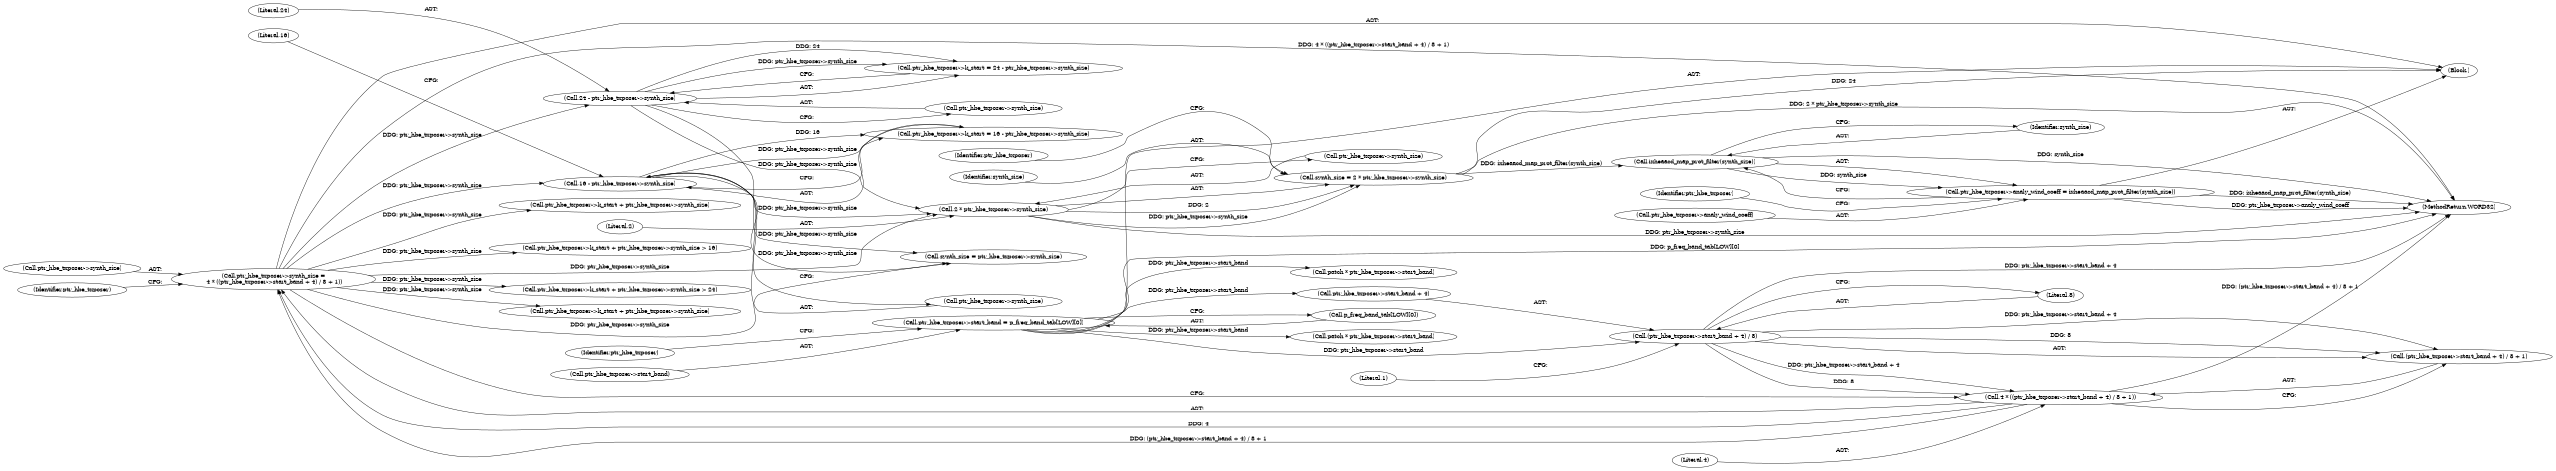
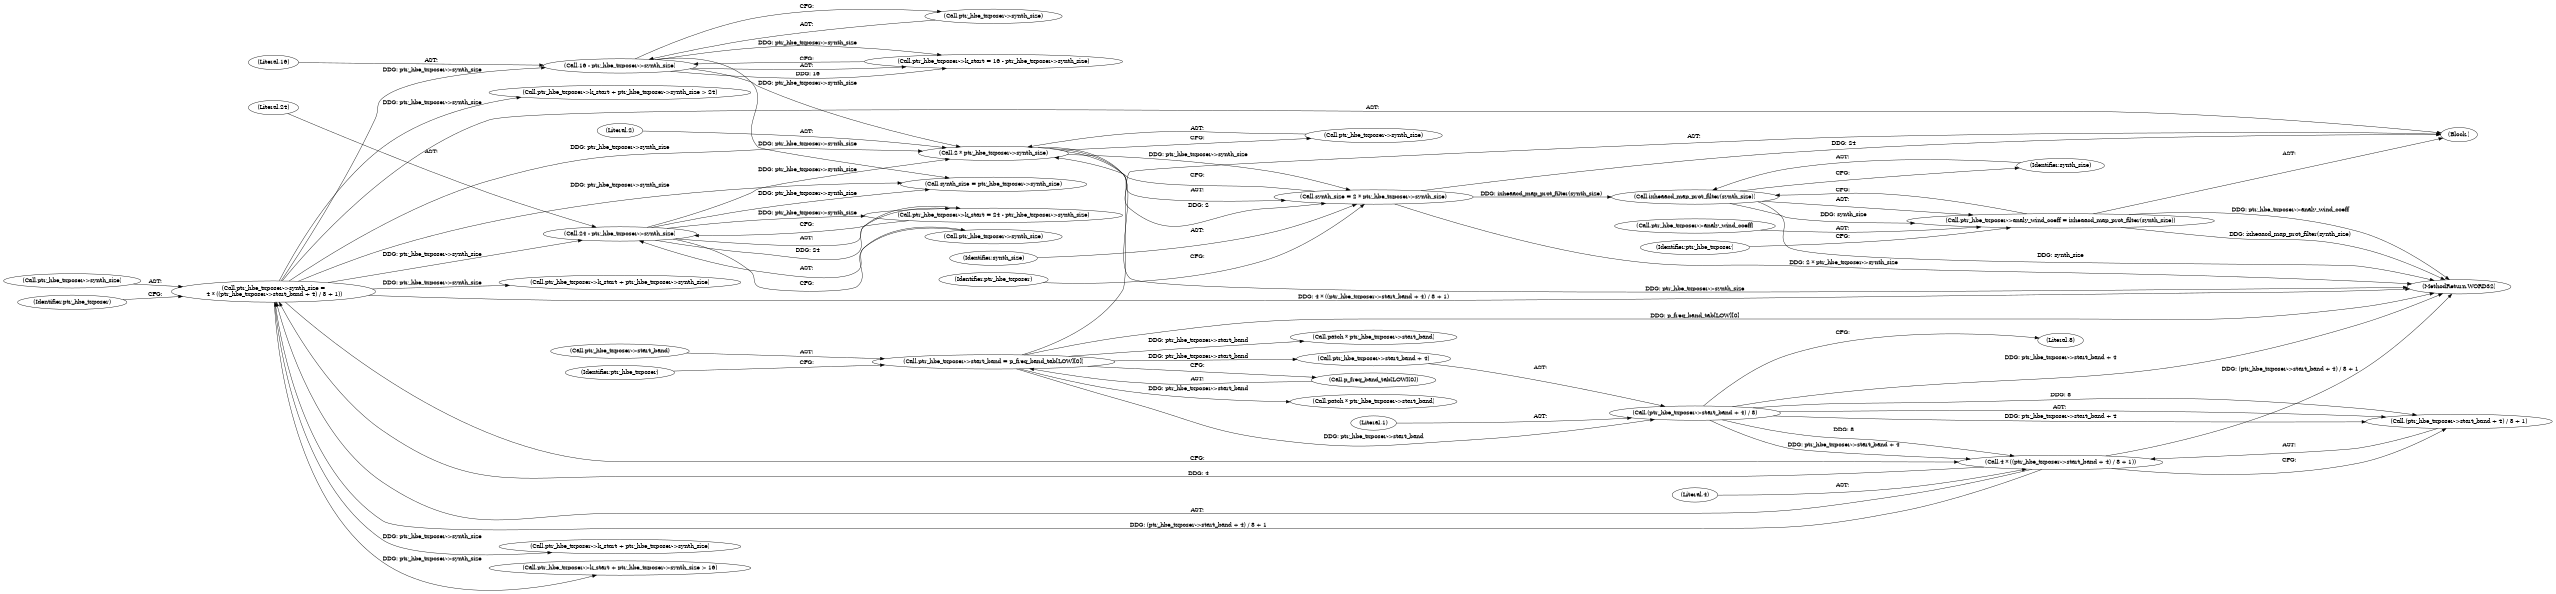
edge "(Literal,16)" -> "(Call,16 - ptr_hbe_txposer->synth_size)": label "CFG: " -> "AST: "
edge "(Call,synth_size = 2 * ptr_hbe_txposer->synth_size)" -> "(Call,2 * ptr_hbe_txposer->synth_size)": added, label "CFG:"
edge "(Literal,8)" -> "(Call,(ptr_hbe_txposer->start_band + 4) / 8)": removed, label "AST:"
edge "(Literal,1)" -> "(Call,(ptr_hbe_txposer->start_band + 4) / 8)": label "CFG: " -> "AST: "
